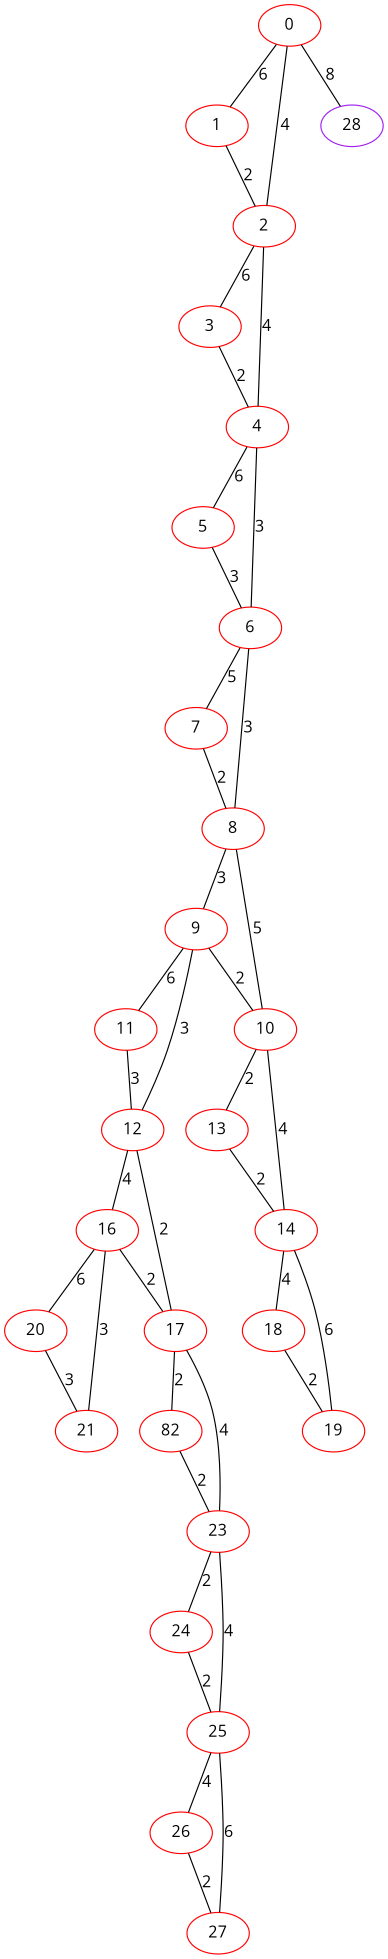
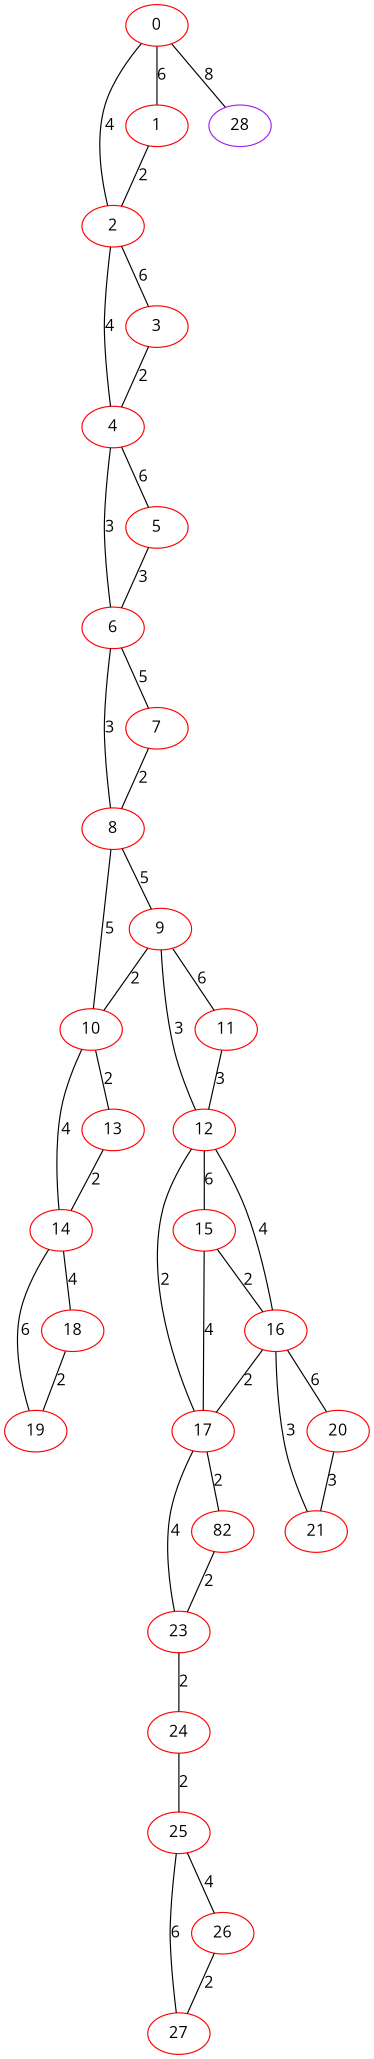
edge "8" -- "9": label "3" -> "5"
node "15": added
edge "23" -- "25": removed, label "4"
